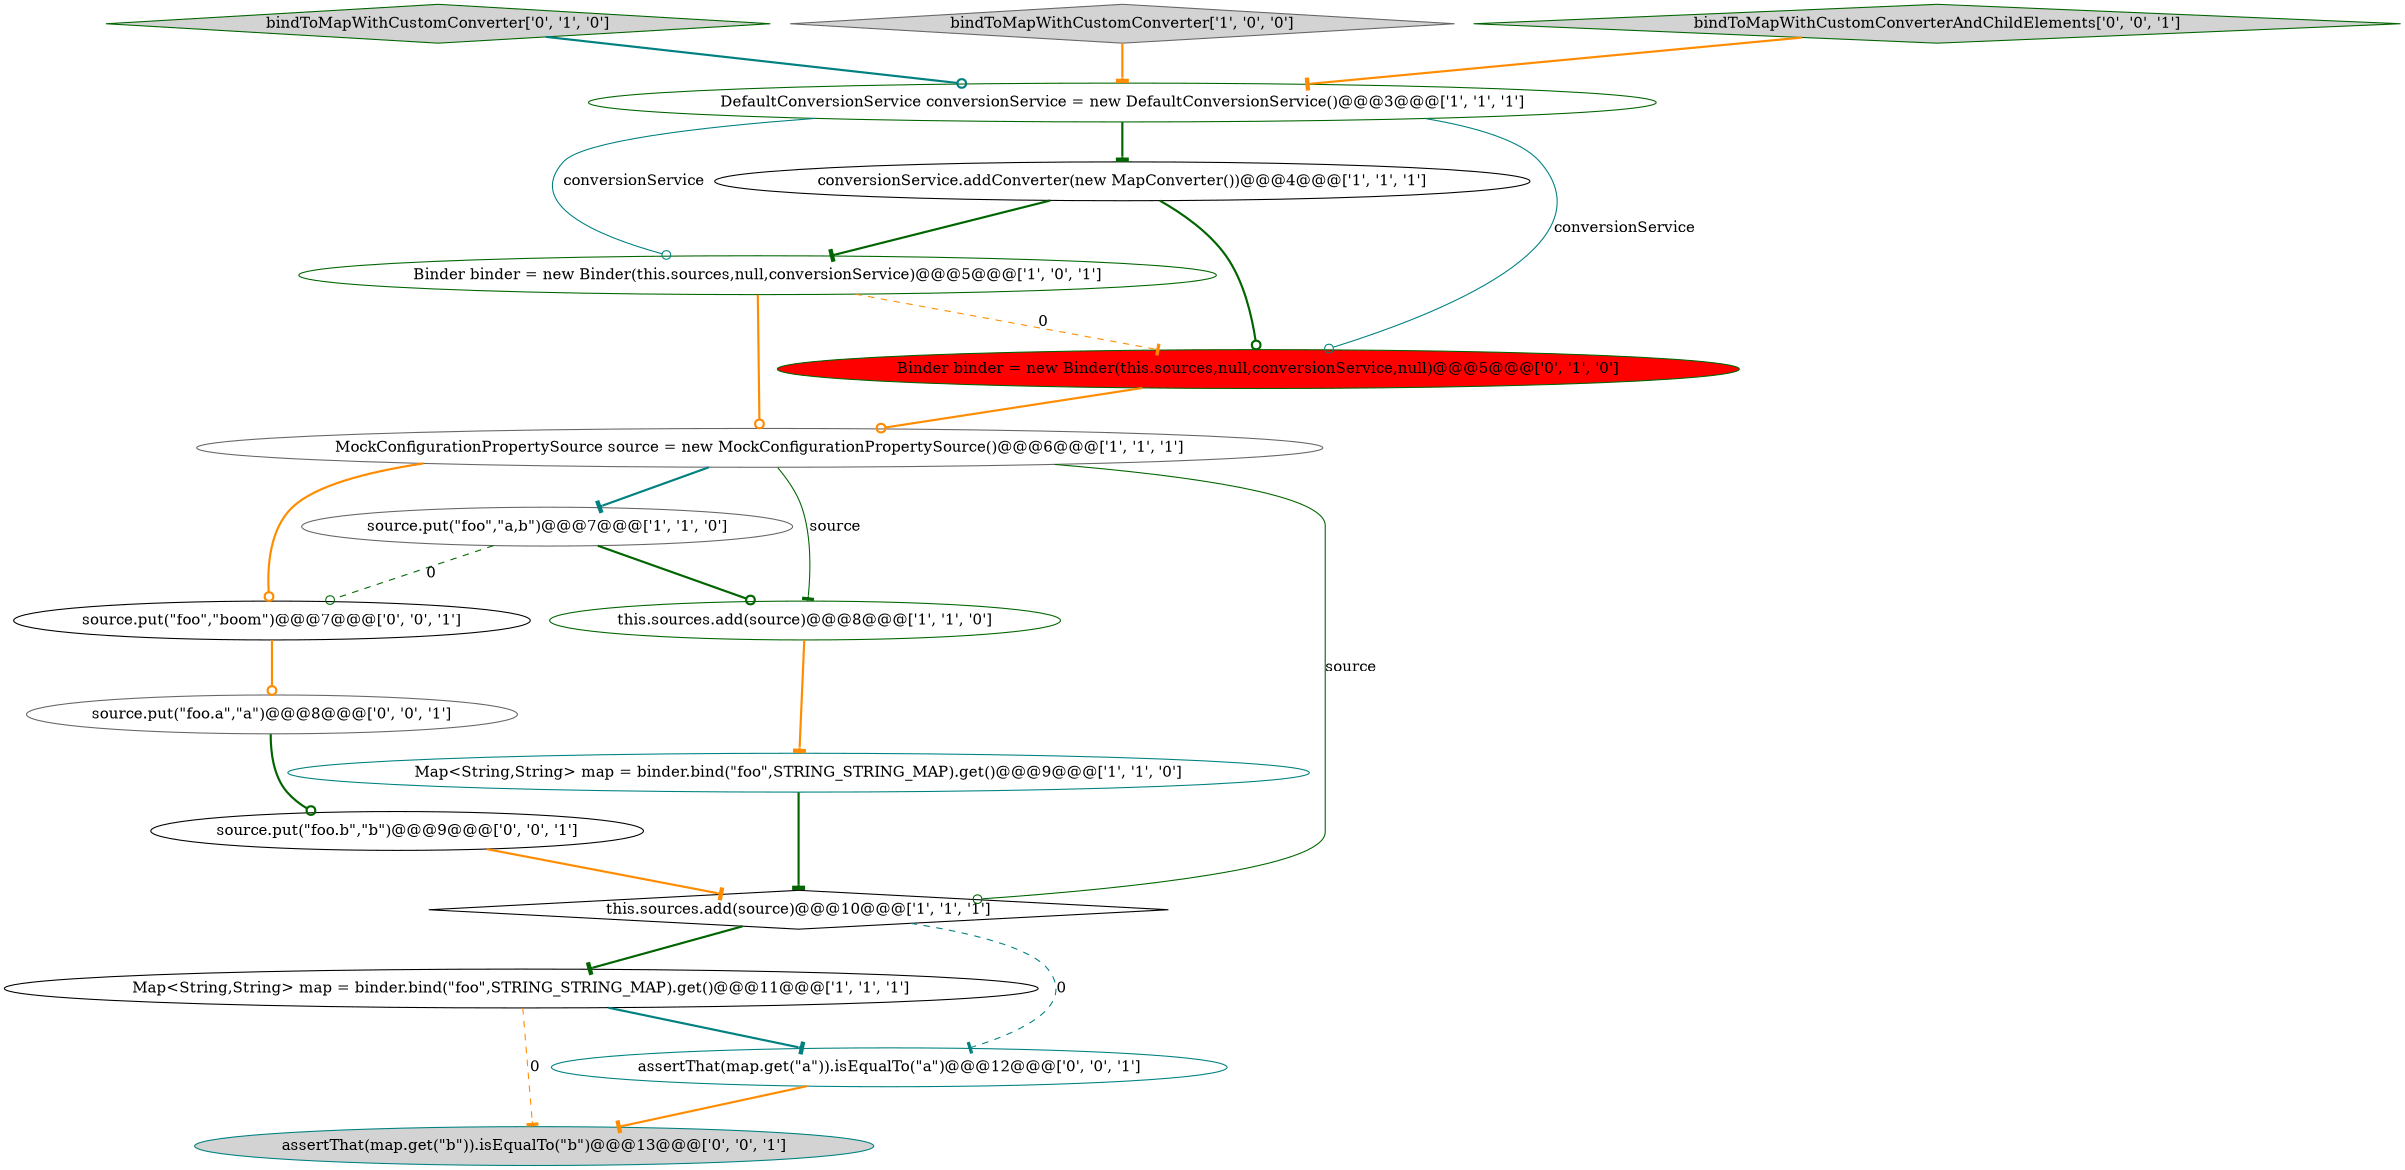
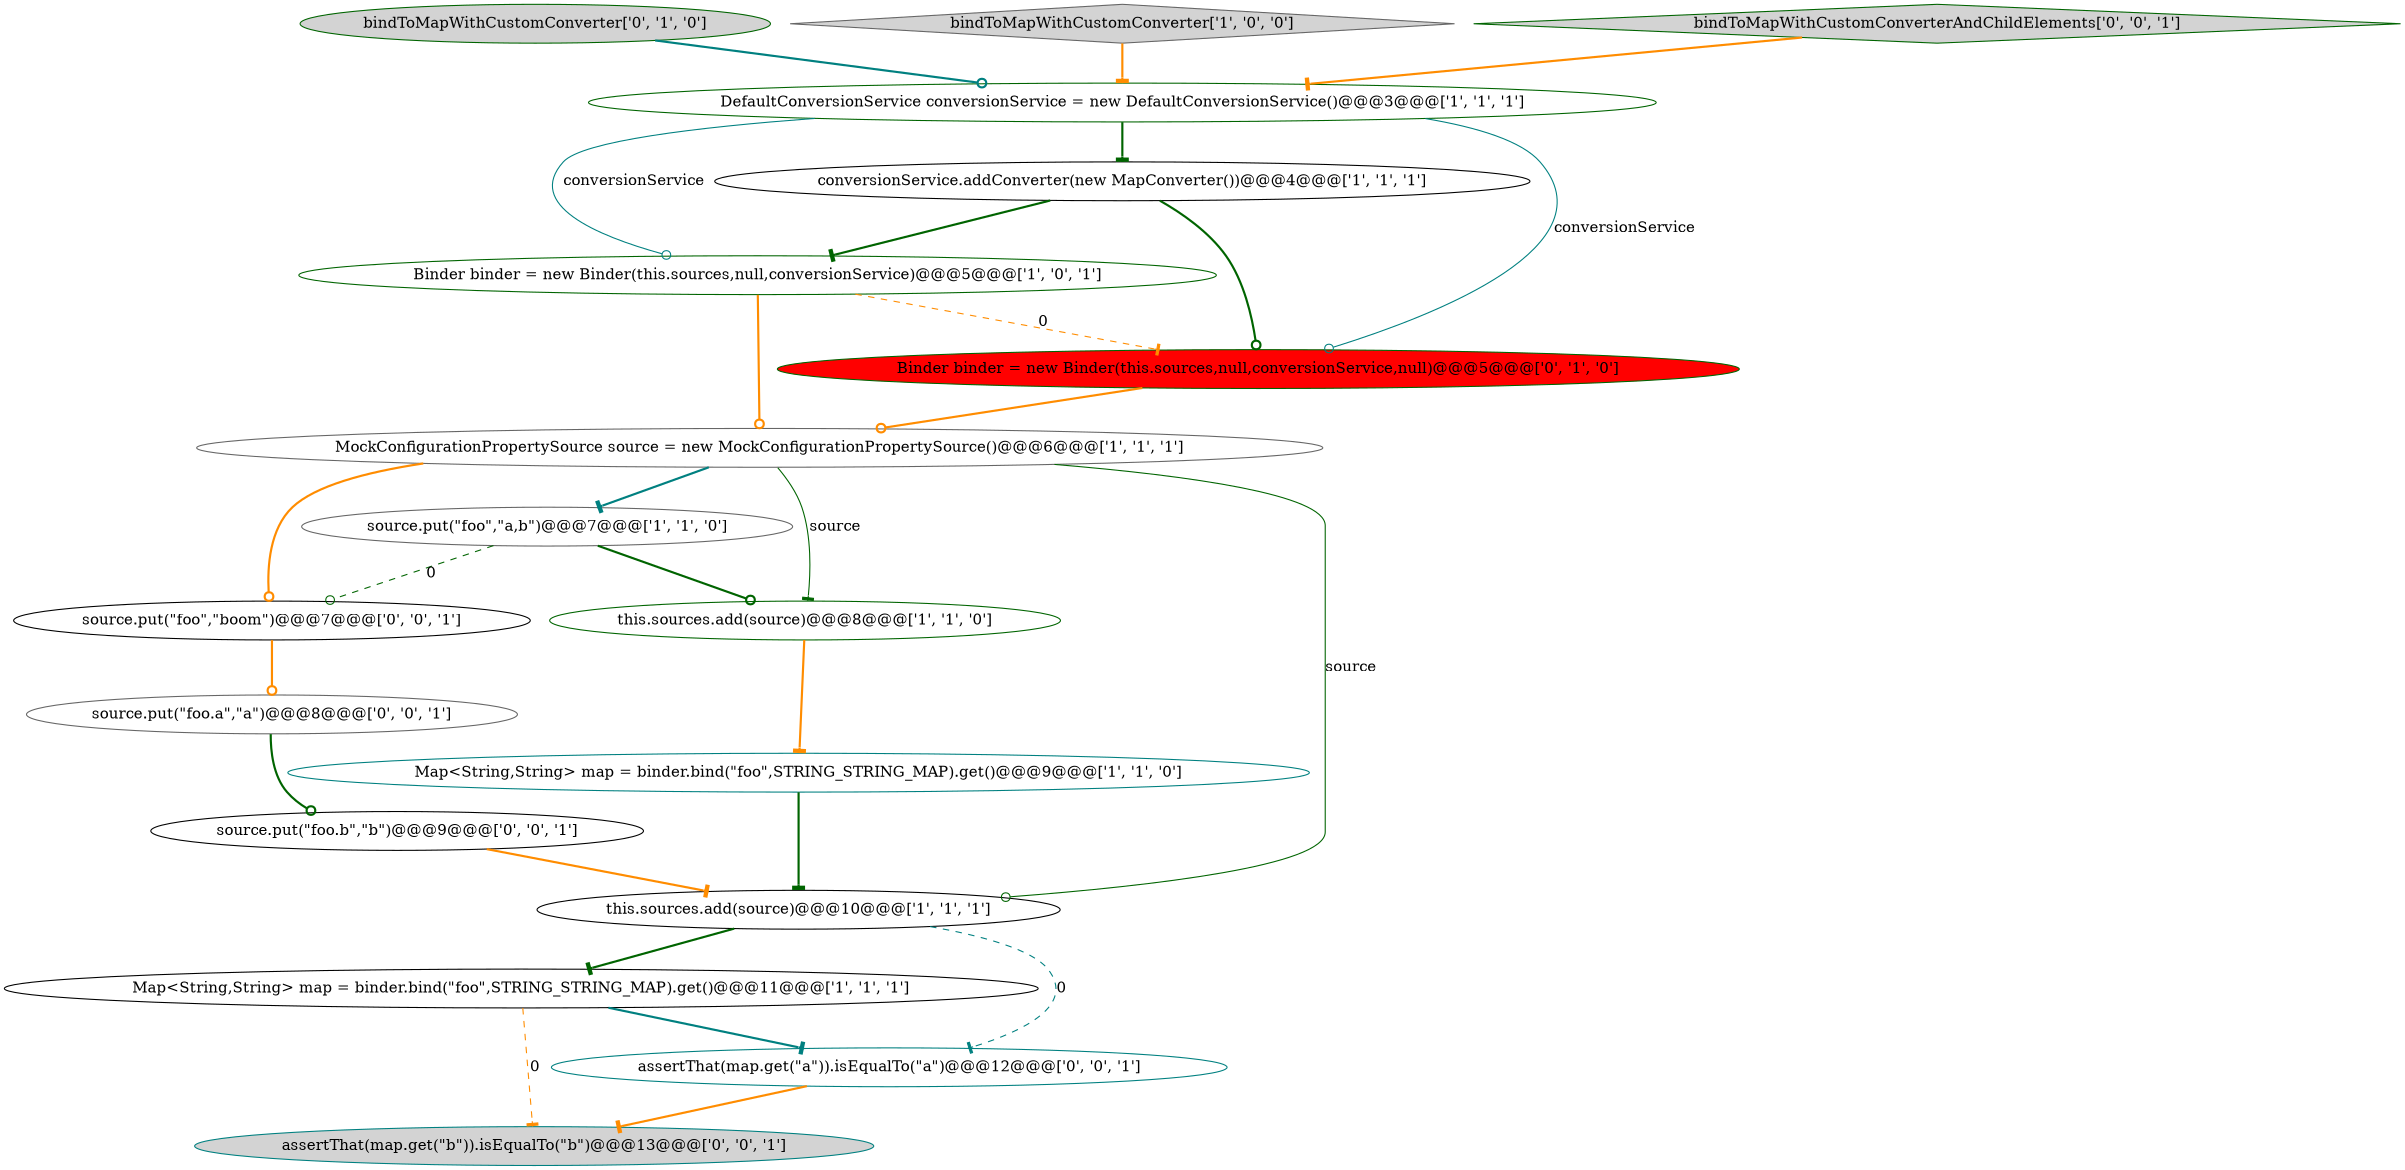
node "bindToMapWithCustomConverter['0', '1', '0']": shape diamond -> ellipse
node "this.sources.add(source)@@@10@@@['1', '1', '1']": shape diamond -> ellipse
